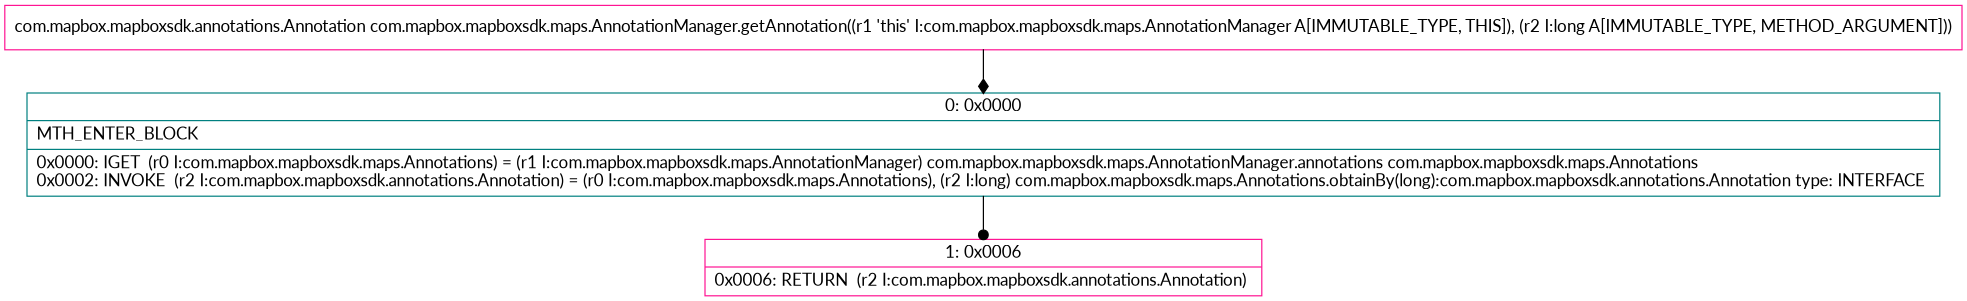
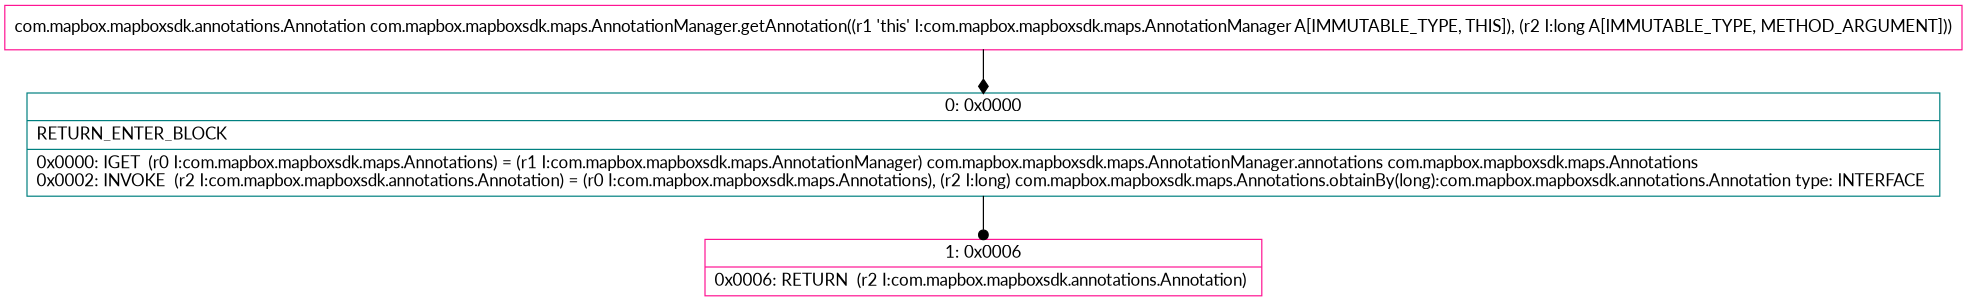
node "0: 0x0000": text "MTH_ENTER_BLOCK" -> "RETURN_ENTER_BLOCK"
